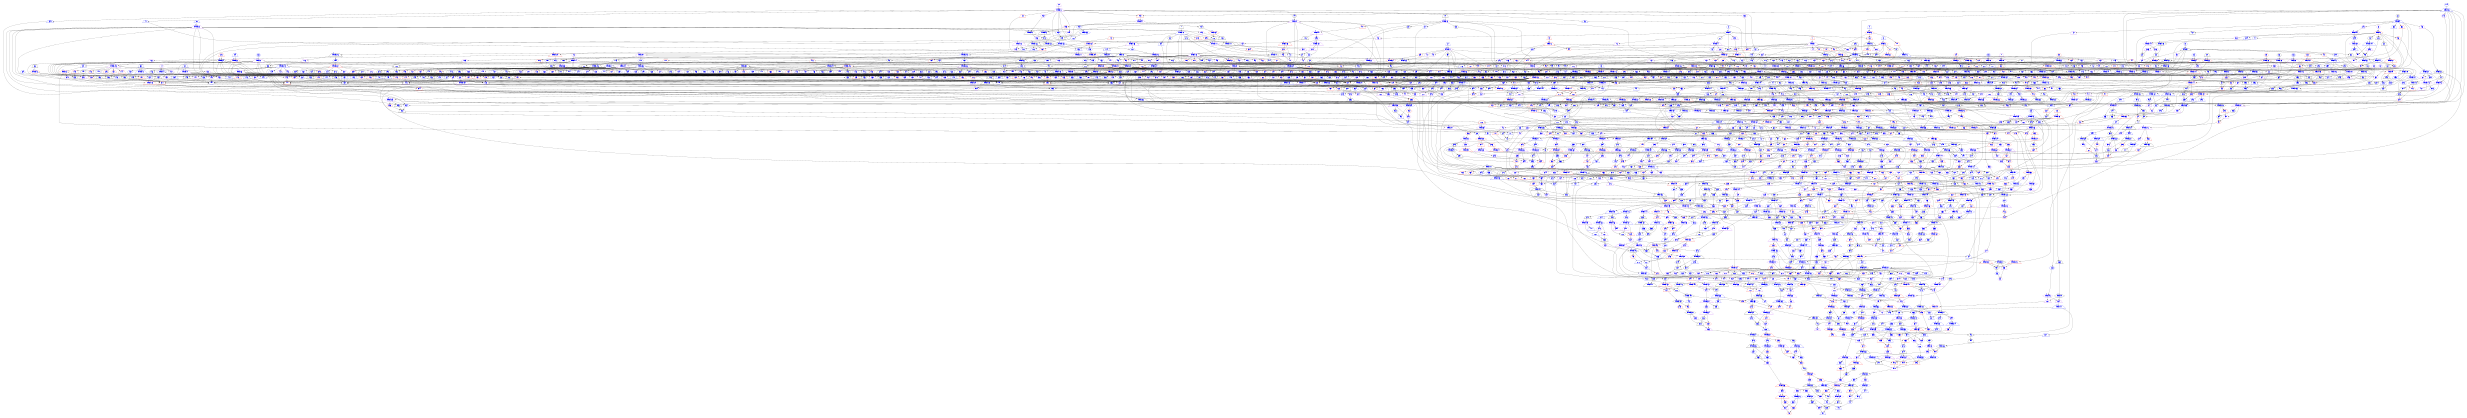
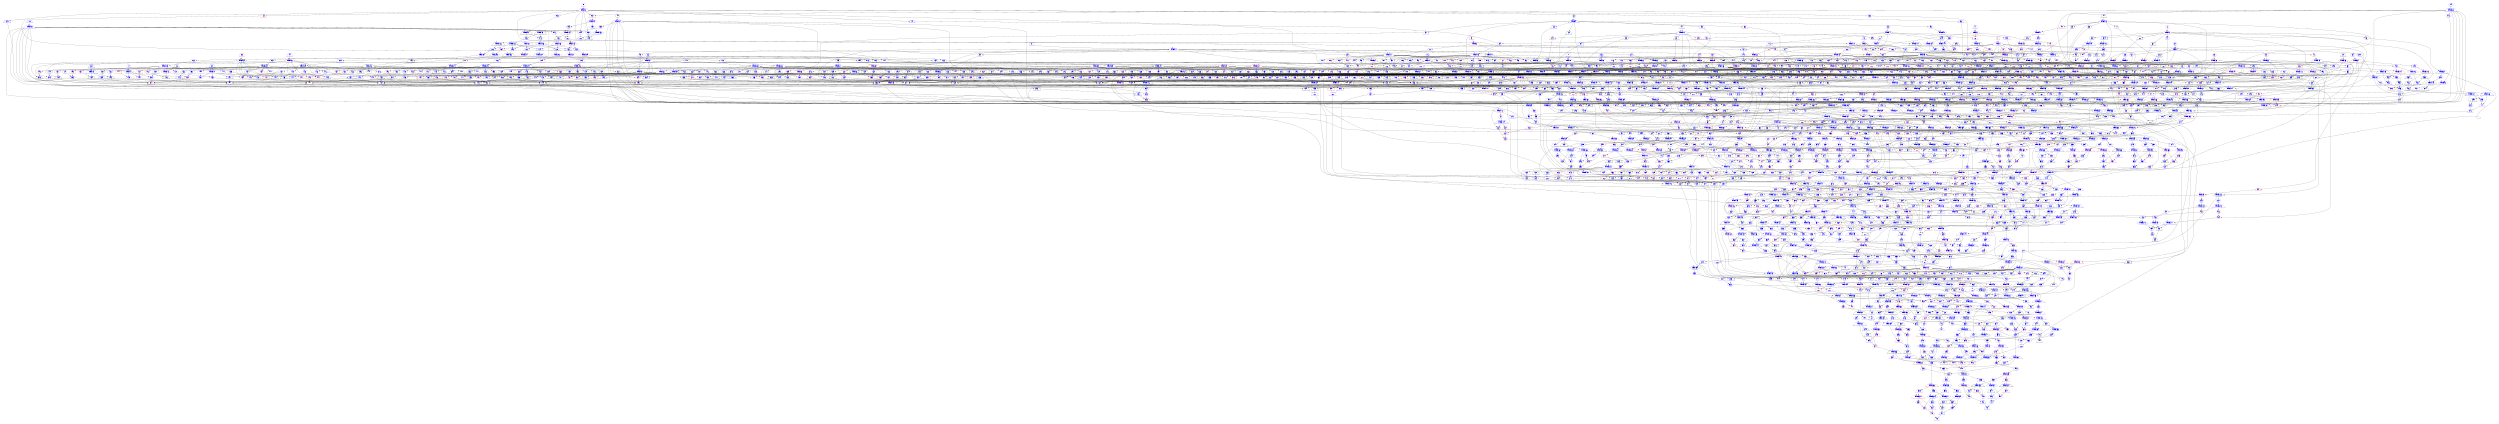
node "402": added
